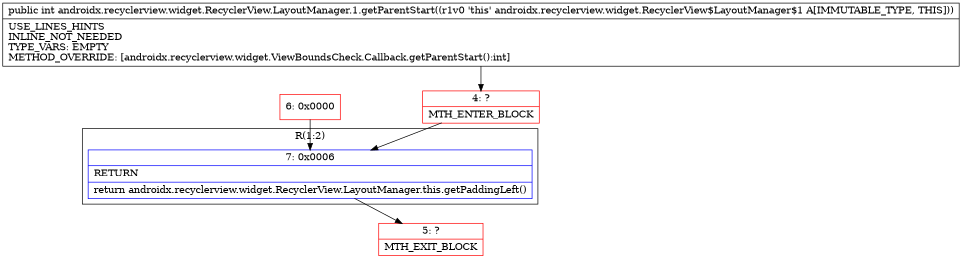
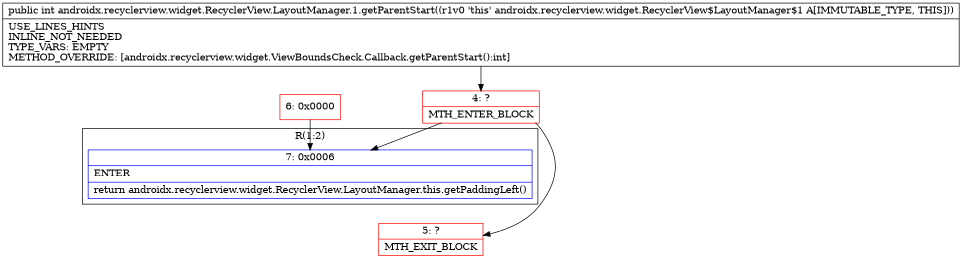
node "7: 0x0006": text "RETURN" -> "ENTER"
edge "7: 0x0006" -> "5: ?": now "4: ?" -> "5: ?"
